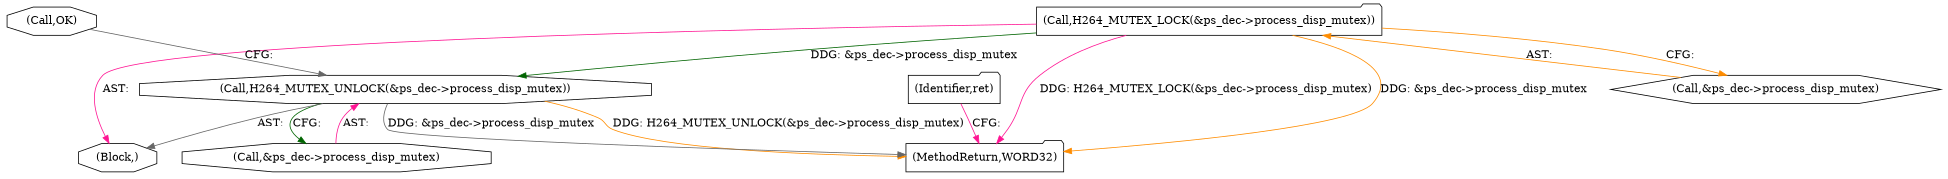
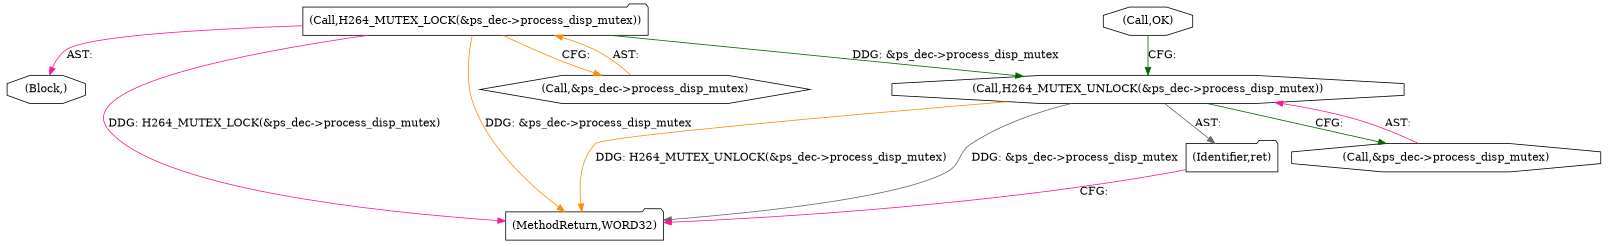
edge "(Call,OK)" -> "(Call,H264_MUTEX_UNLOCK(&ps_dec->process_disp_mutex))": color gray40 -> darkgreen
edge "(Call,H264_MUTEX_UNLOCK(&ps_dec->process_disp_mutex))" -> "(Block,)": now "(Call,H264_MUTEX_UNLOCK(&ps_dec->process_disp_mutex))" -> "(Identifier,ret)"
